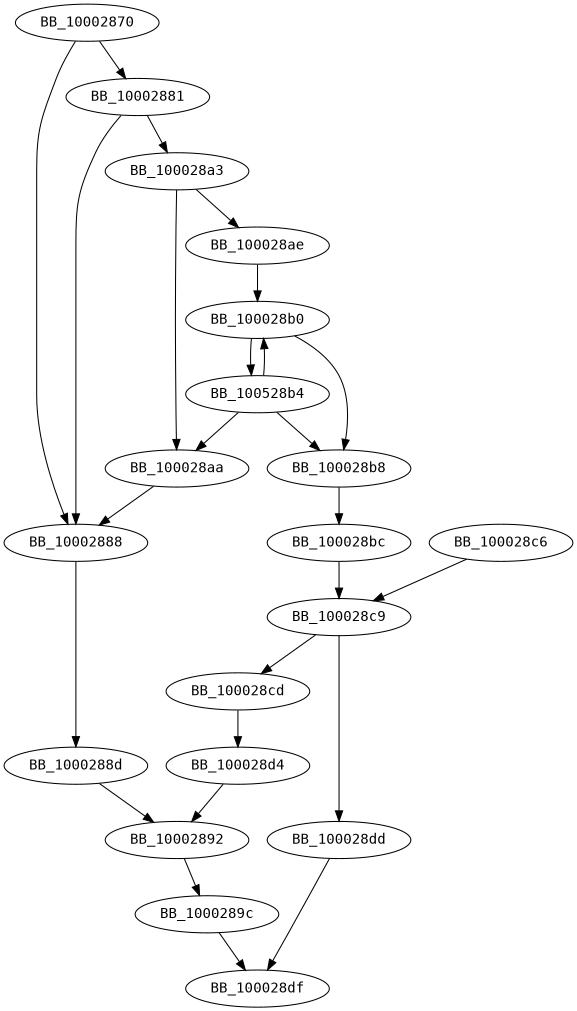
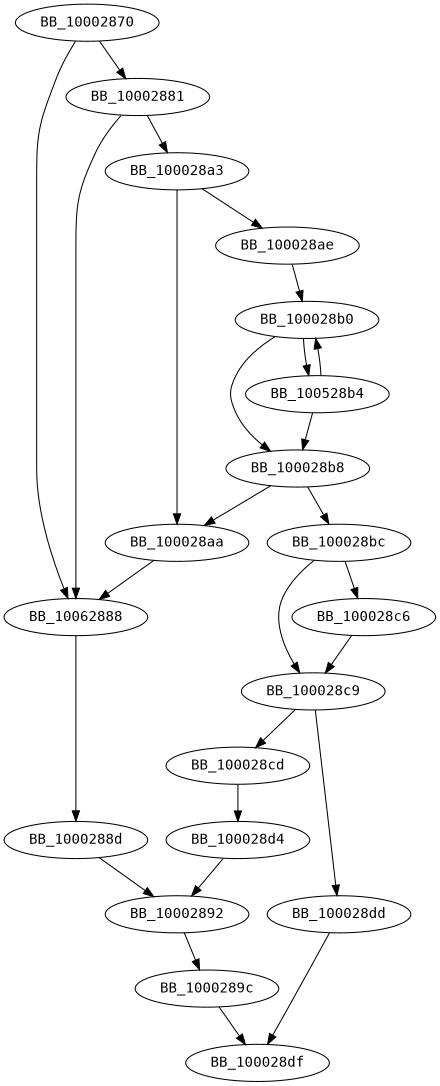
edge "BB_100528b4" -> "BB_100028aa": now "BB_100028b8" -> "BB_100028aa"
node "BB_10002888": label "BB_10002888" -> "BB_10062888"
edge "BB_100028bc" -> "BB_100028c6": added
